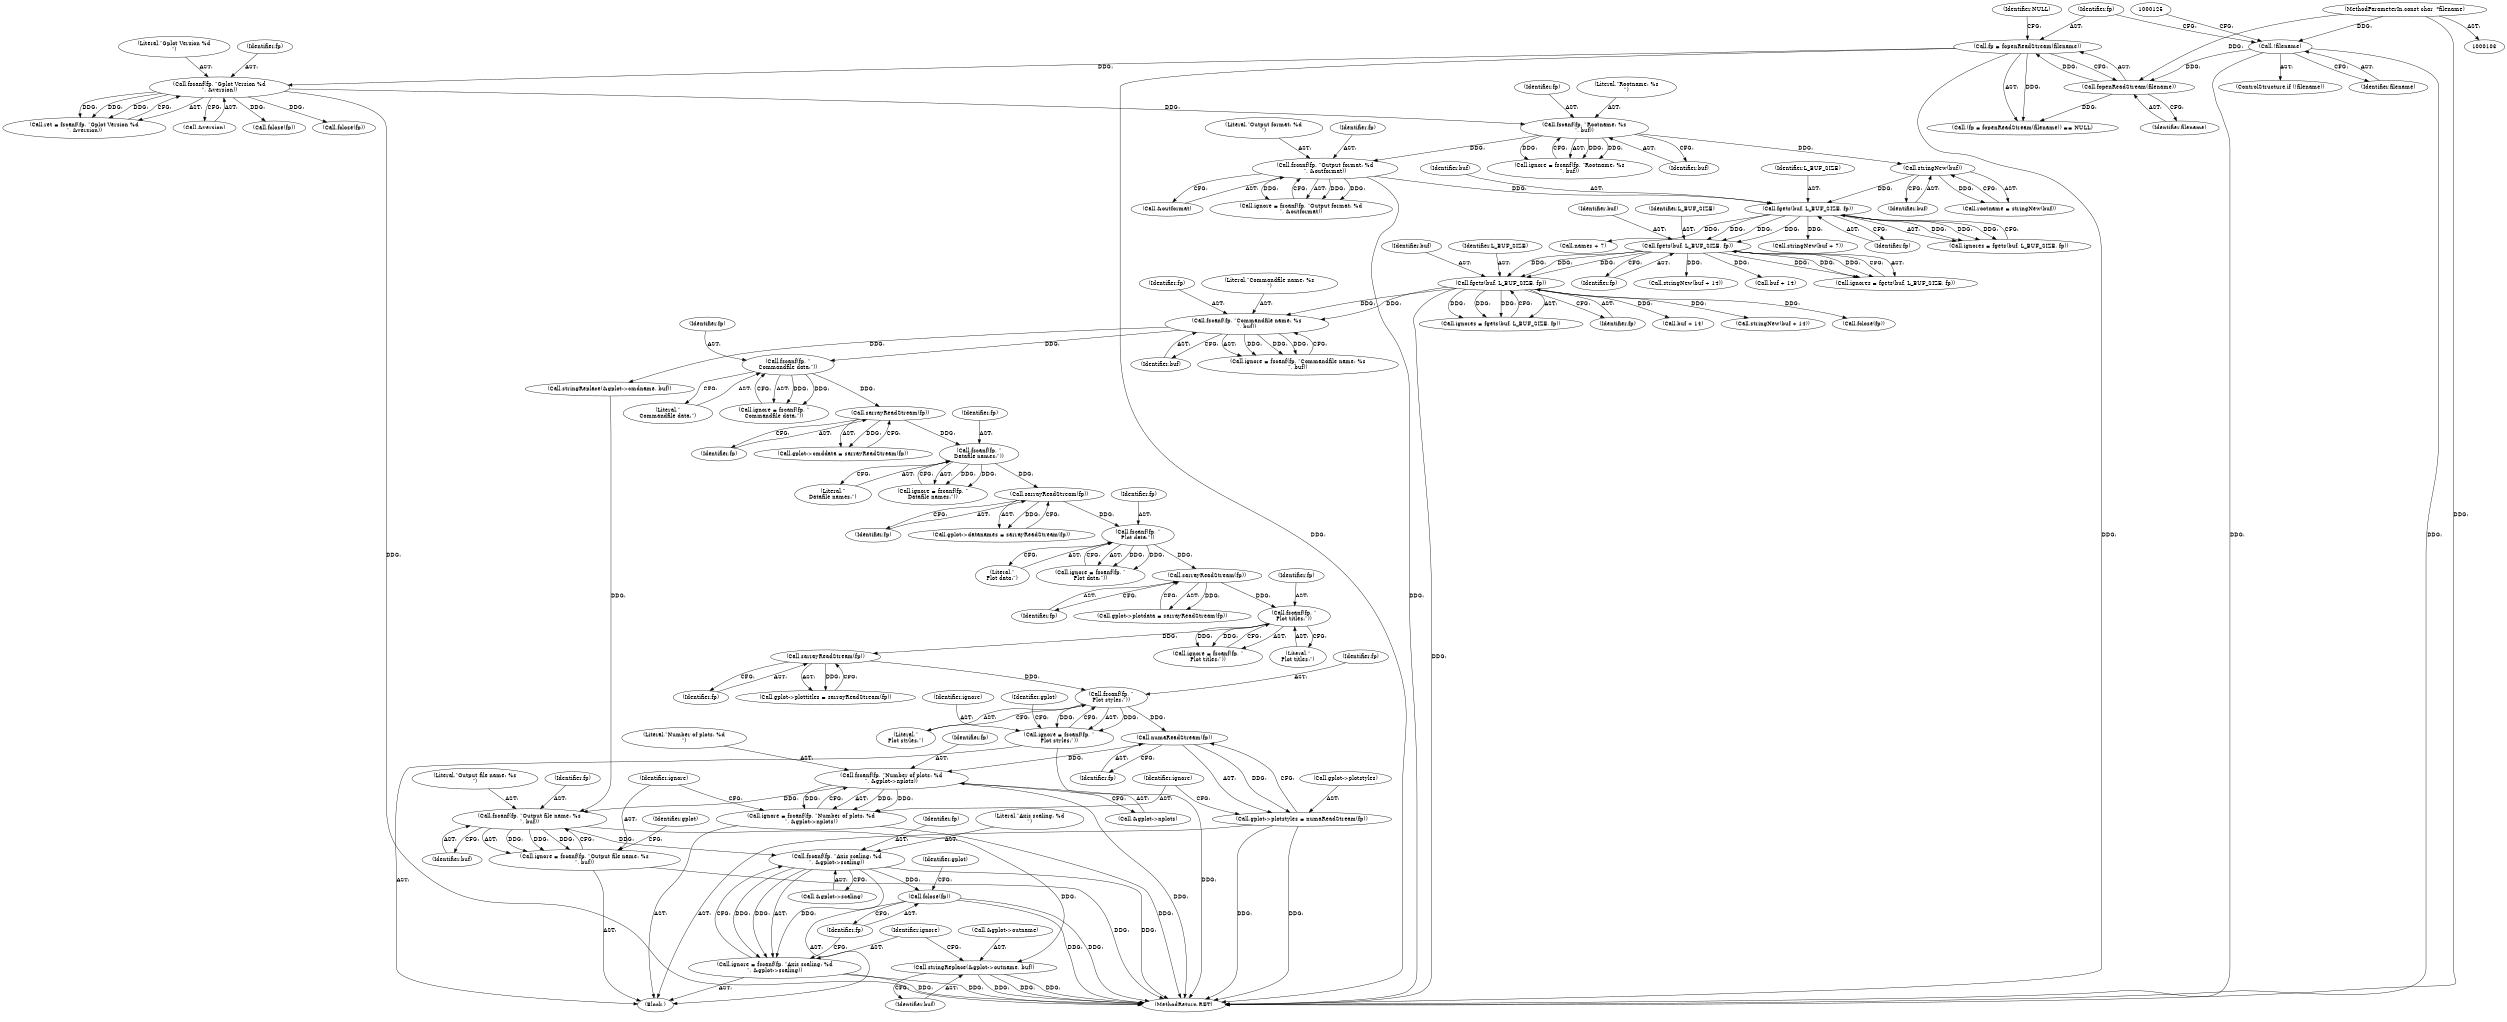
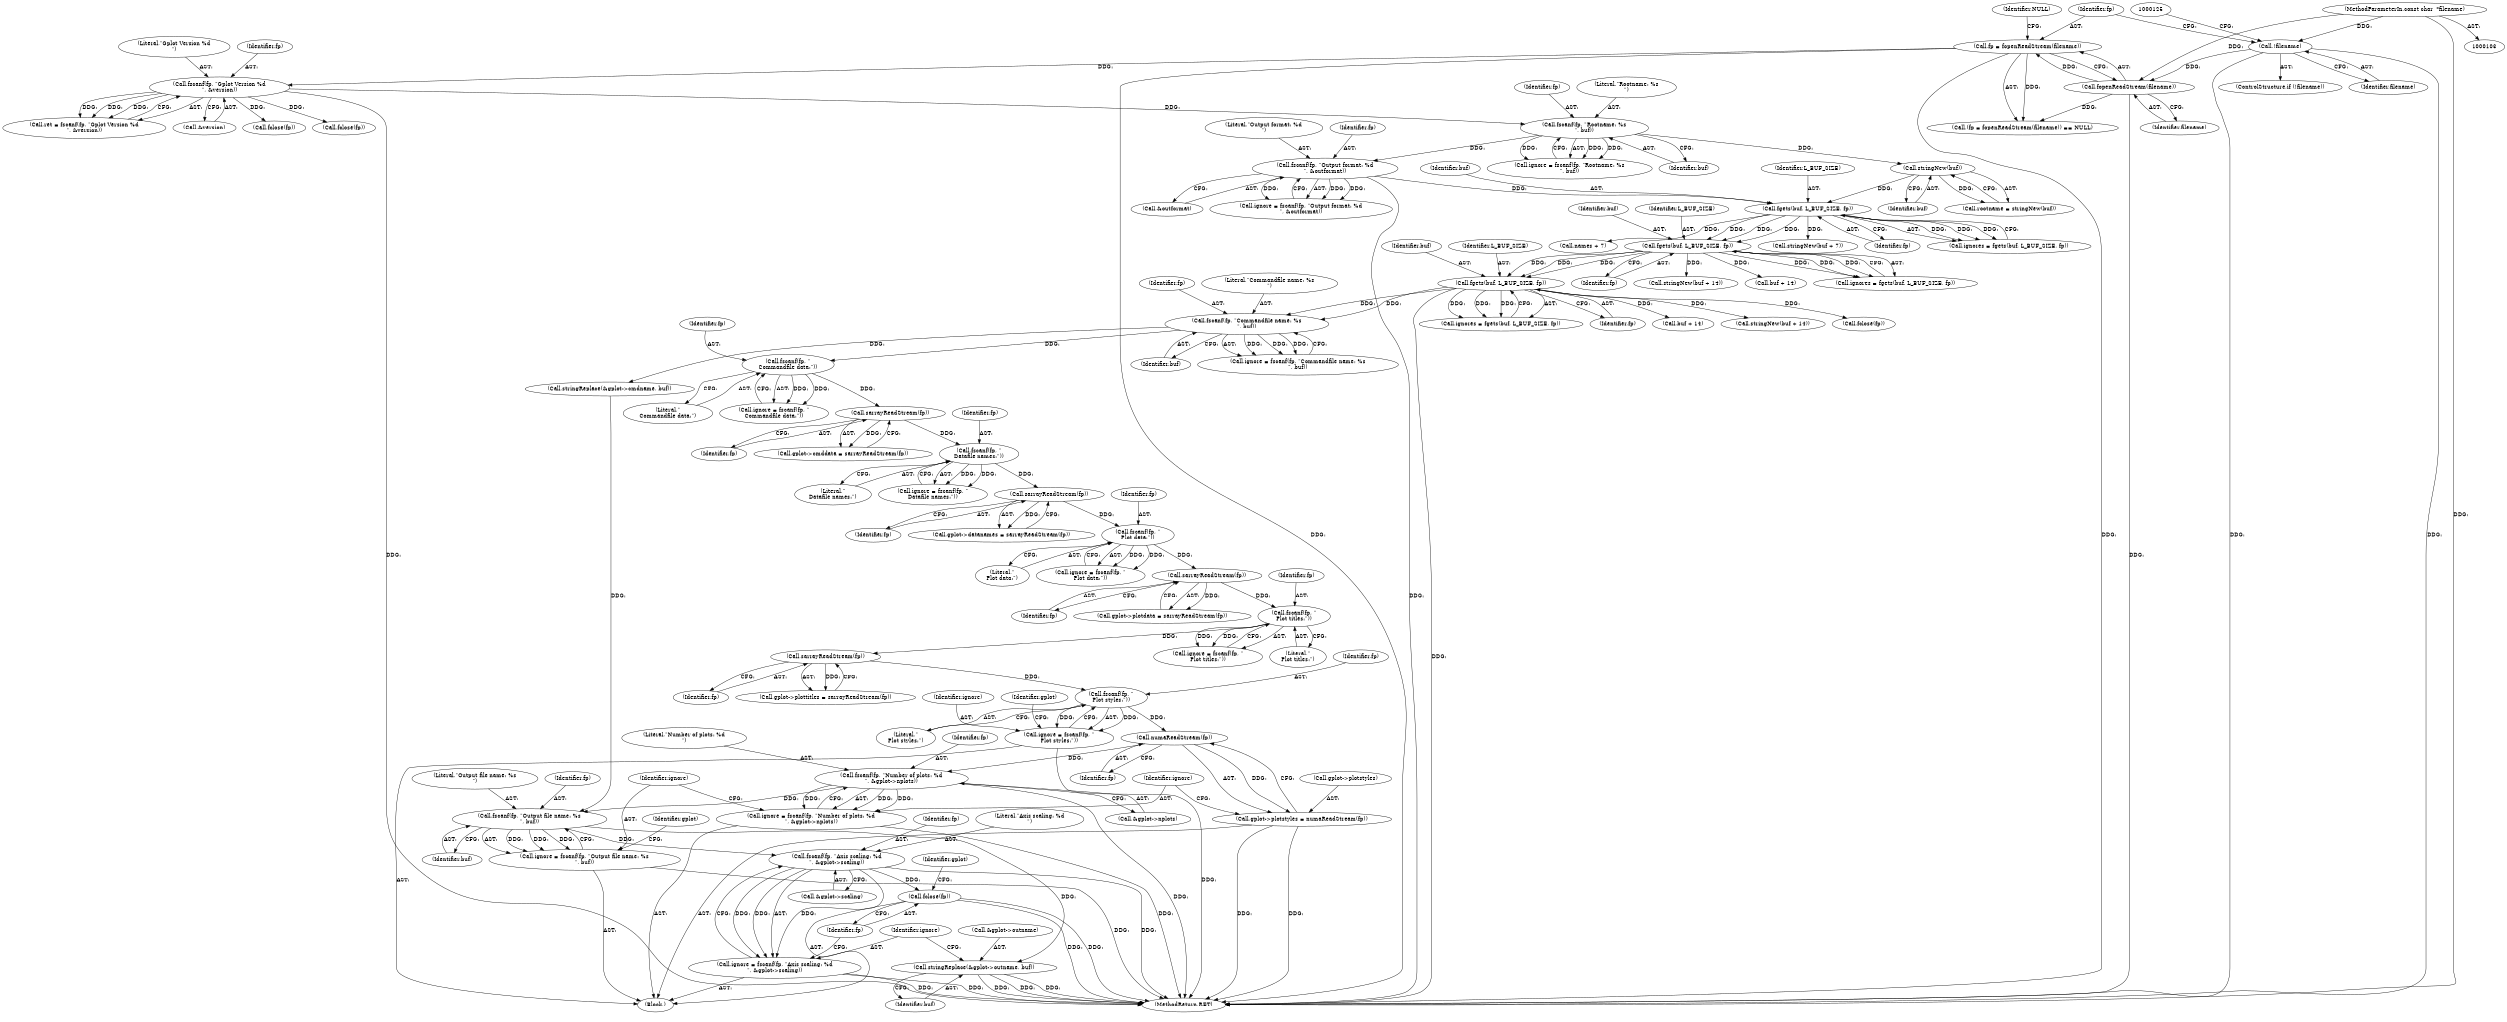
edge "(Call,fopenReadStream(filename))" -> "(MethodReturn,RET)": added, label "DDG:"
